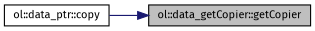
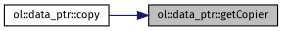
node "ol::data_getCopier::getCopier": label "ol::data_getCopier::getCopier" -> "ol::data_ptr::getCopier"
